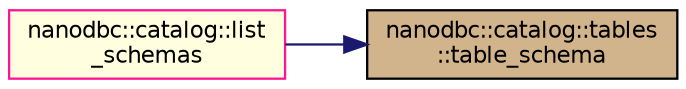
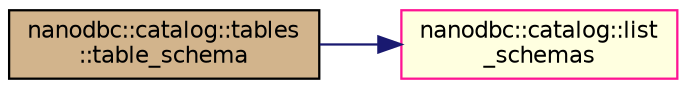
edge "nanodbc::catalog::list _schemas" -> "nanodbc::catalog::tables ::table_schema": reversed
